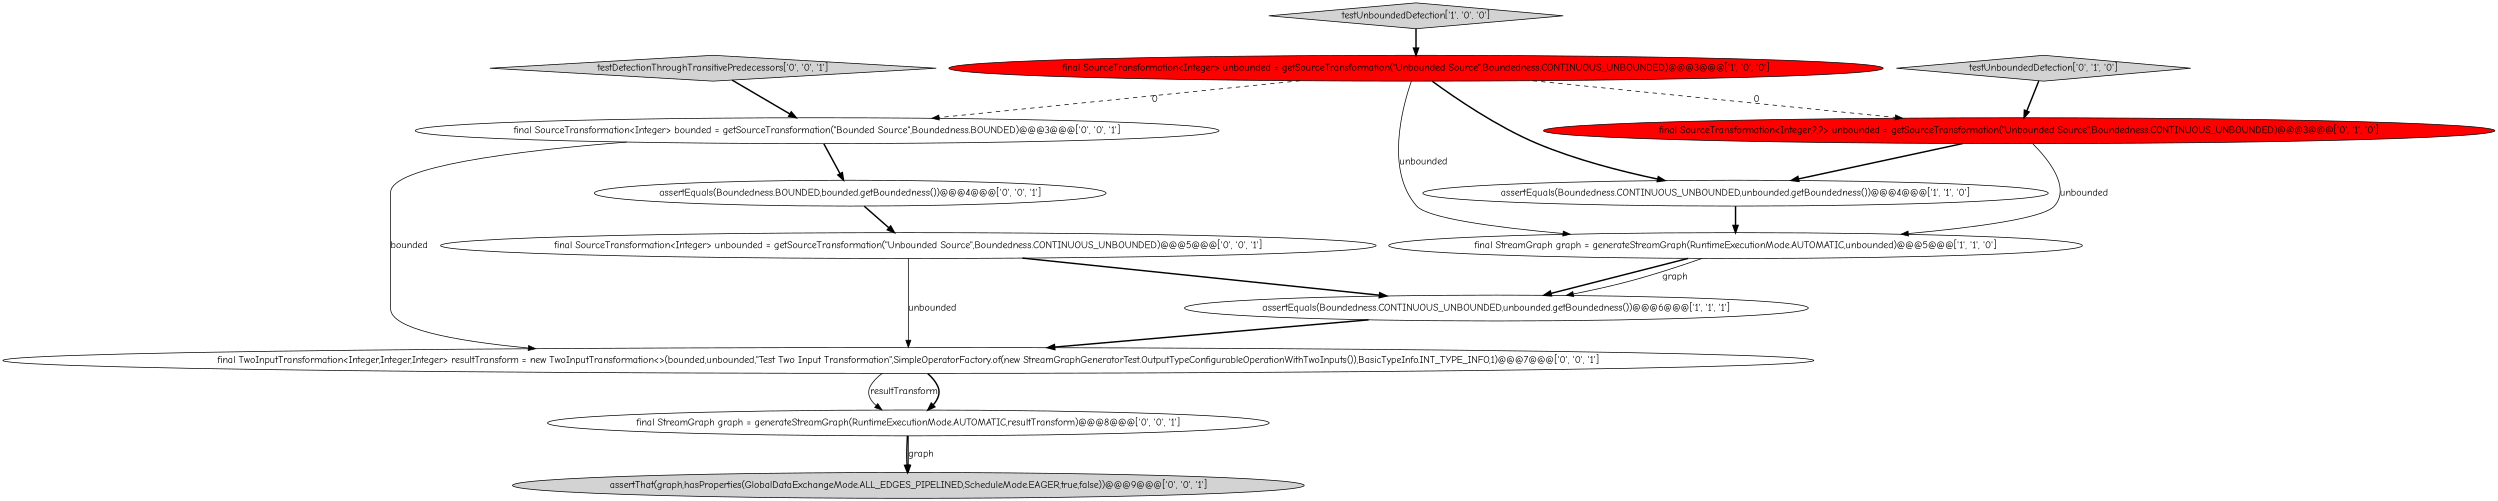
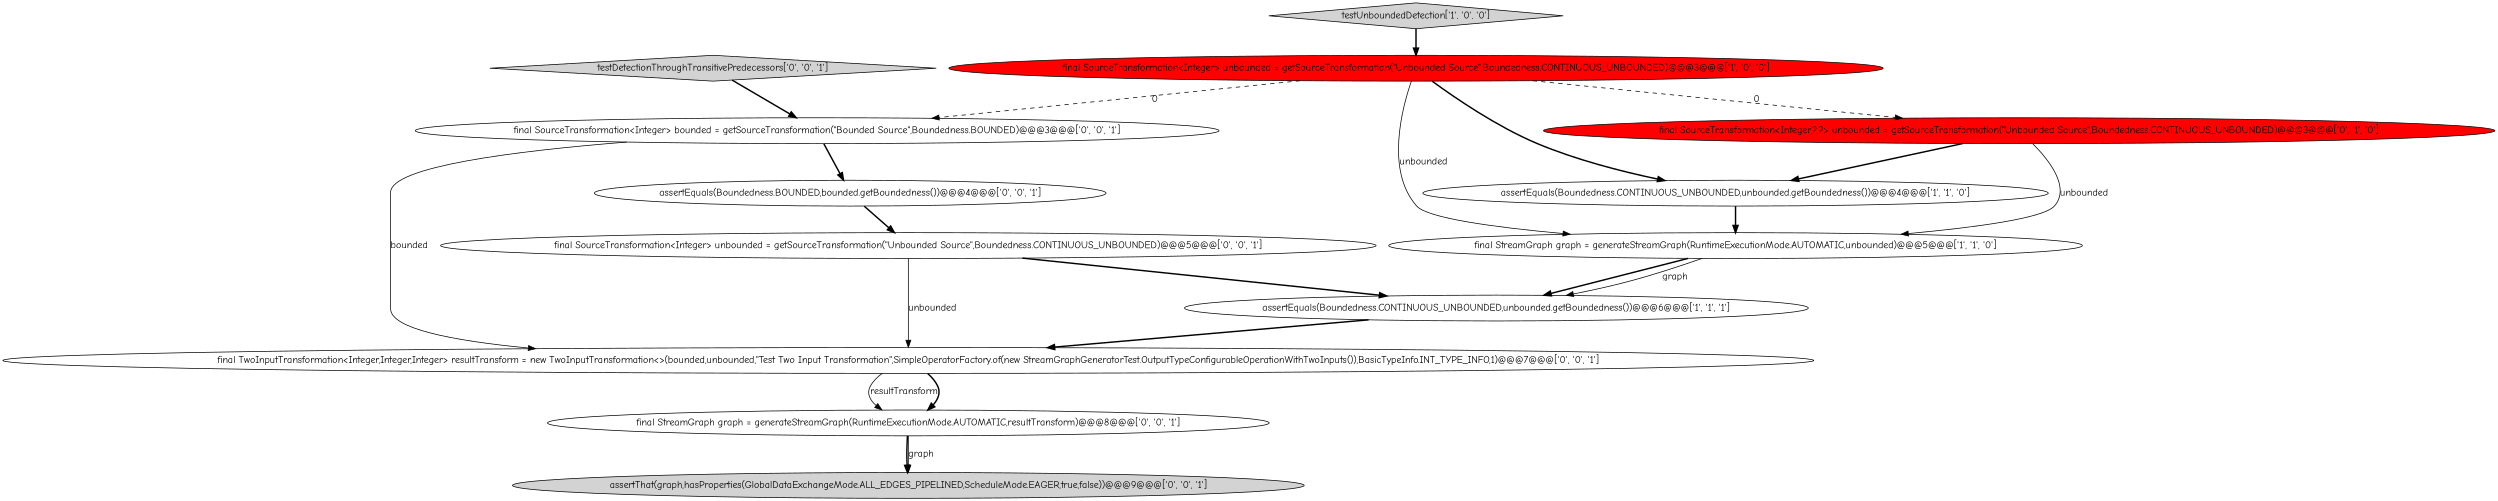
node "testUnboundedDetection['0', '1', '0']": removed
